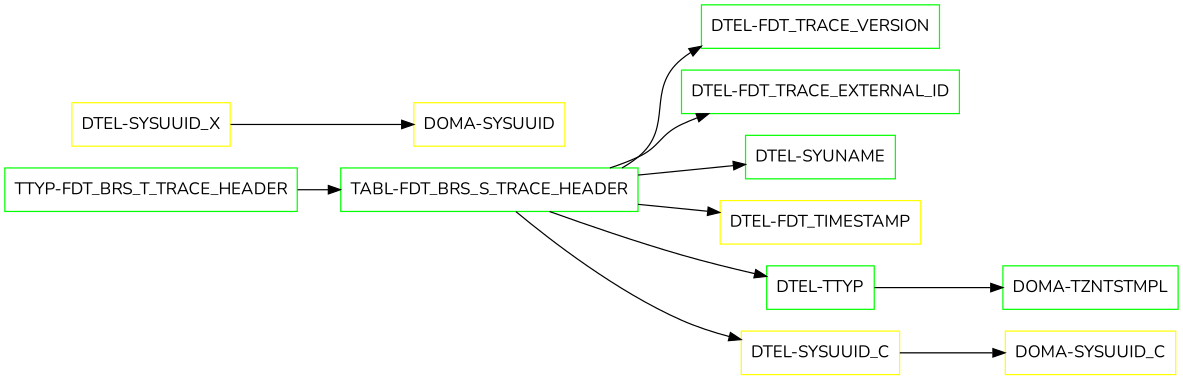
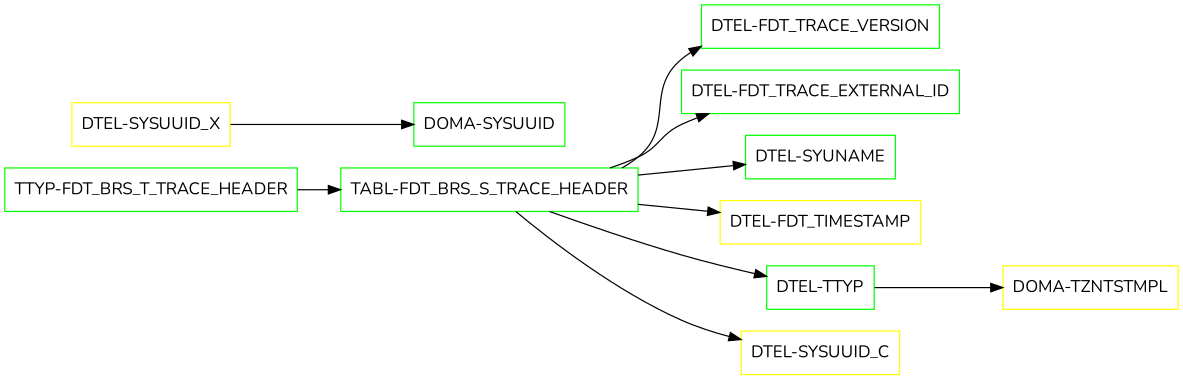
node "DOMA-SYSUUID": color yellow -> green
node "DOMA-TZNTSTMPL": color green -> yellow
node "DOMA-SYSUUID_C": removed
